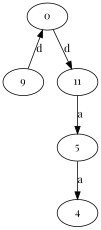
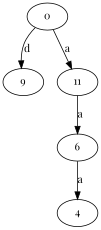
edge "0" -> "11": label "d" -> "a"
edge "9" -> "0": reversed
node "5": label "5" -> "6"
